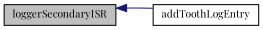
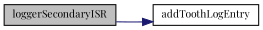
edge "addToothLogEntry" -> "loggerSecondaryISR": reversed
